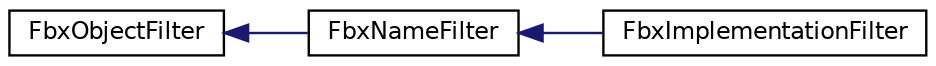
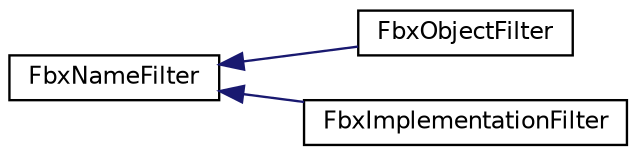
edge "FbxNameFilter" -> "FbxObjectFilter": reversed
